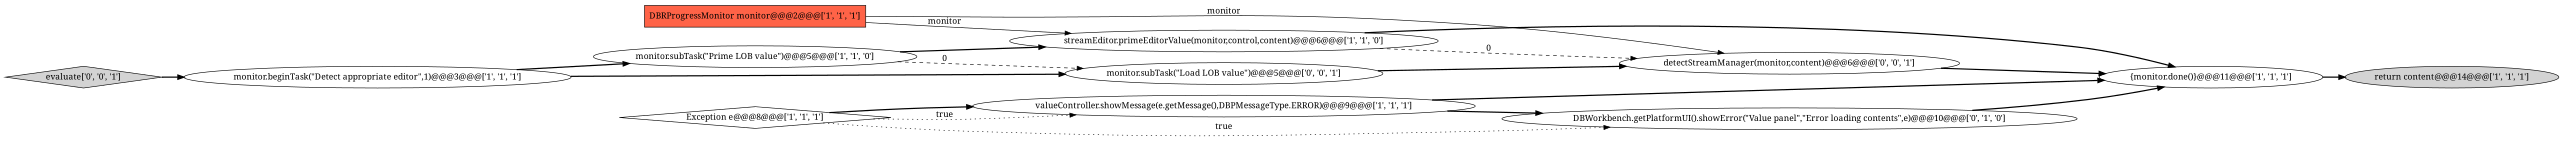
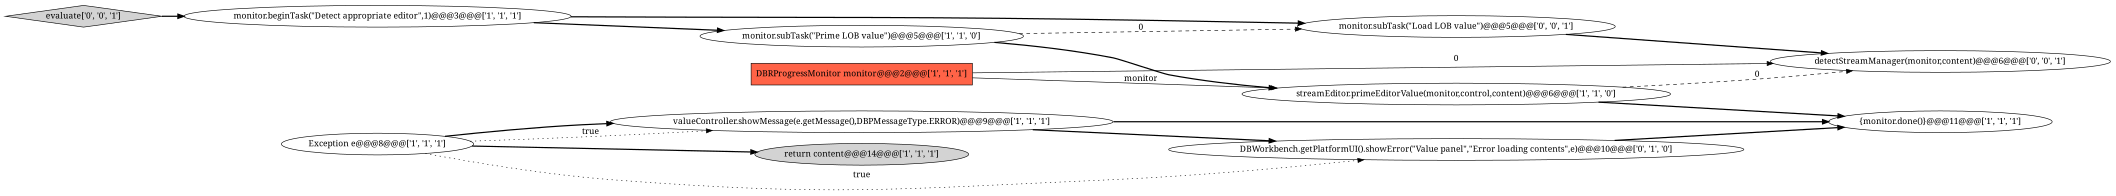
edge "DBRProgressMonitor monitor@@@2@@@['1', '1', '1']" -> "detectStreamManager(monitor,content)@@@6@@@['0', '0', '1']": label "monitor" -> "0"
edge "detectStreamManager(monitor,content)@@@6@@@['0', '0', '1']" -> "{monitor.done()}@@@11@@@['1', '1', '1']": removed
edge "{monitor.done()}@@@11@@@['1', '1', '1']" -> "return content@@@14@@@['1', '1', '1']": now "Exception e@@@8@@@['1', '1', '1']" -> "return content@@@14@@@['1', '1', '1']"
node "Exception e@@@8@@@['1', '1', '1']": shape diamond -> ellipse
